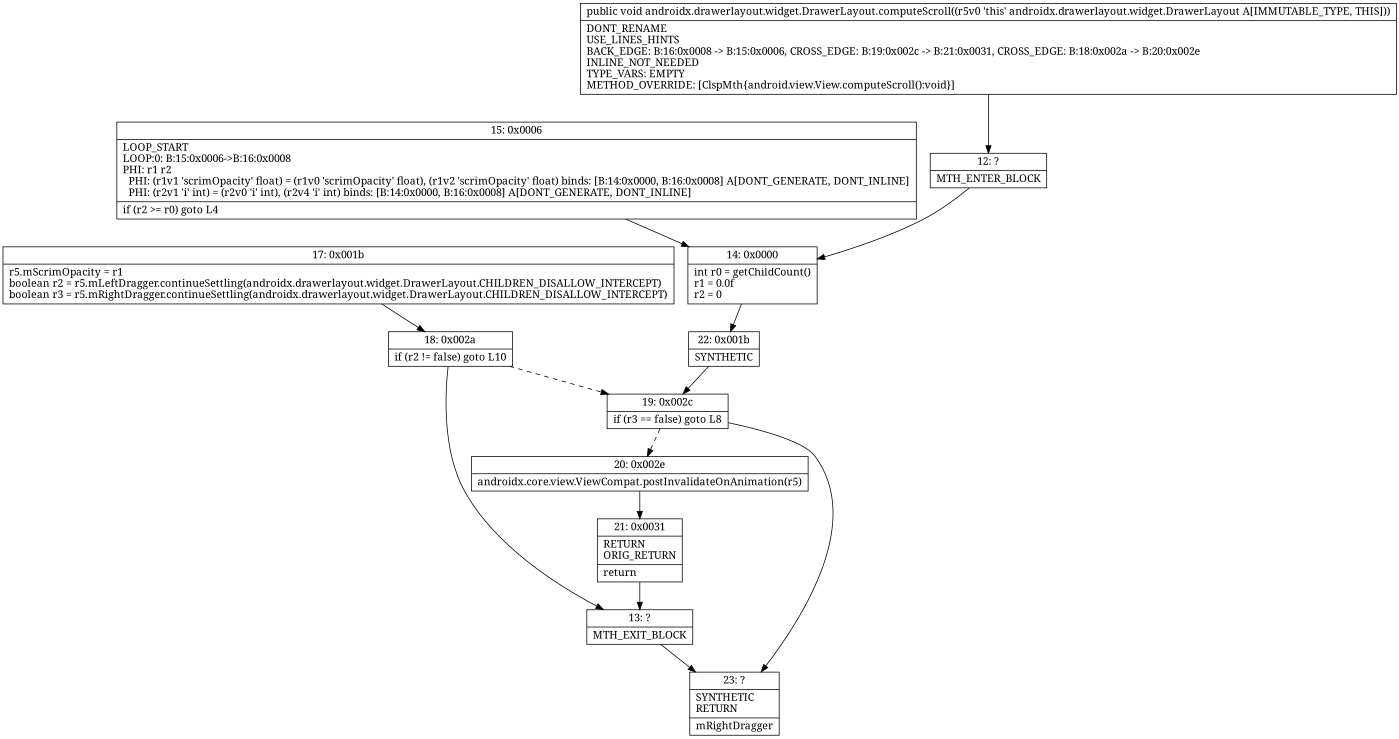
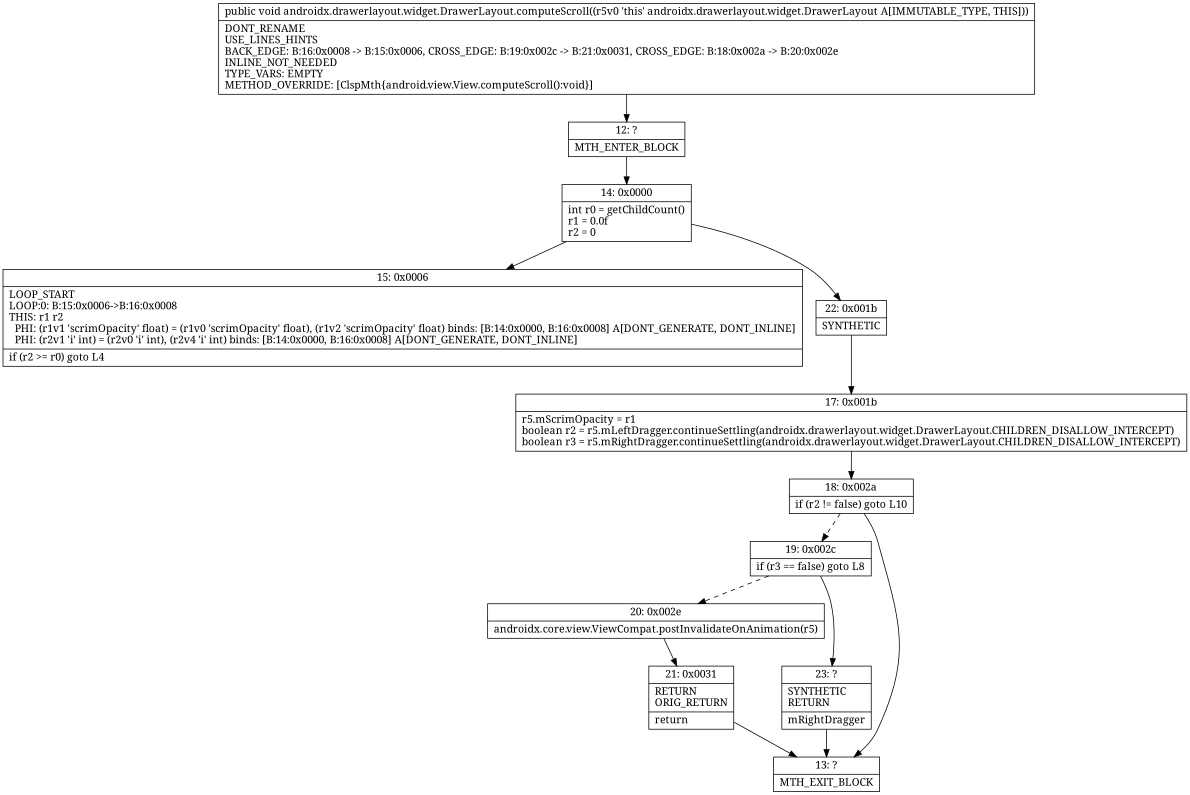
node "15: 0x0006": text "PHI: r1 r2" -> "THIS: r1 r2"
edge "15: 0x0006" -> "14: 0x0000": reversed
edge "22: 0x001b" -> "19: 0x002c": now "22: 0x001b" -> "17: 0x001b"
edge "13: ?" -> "23: ?": reversed
